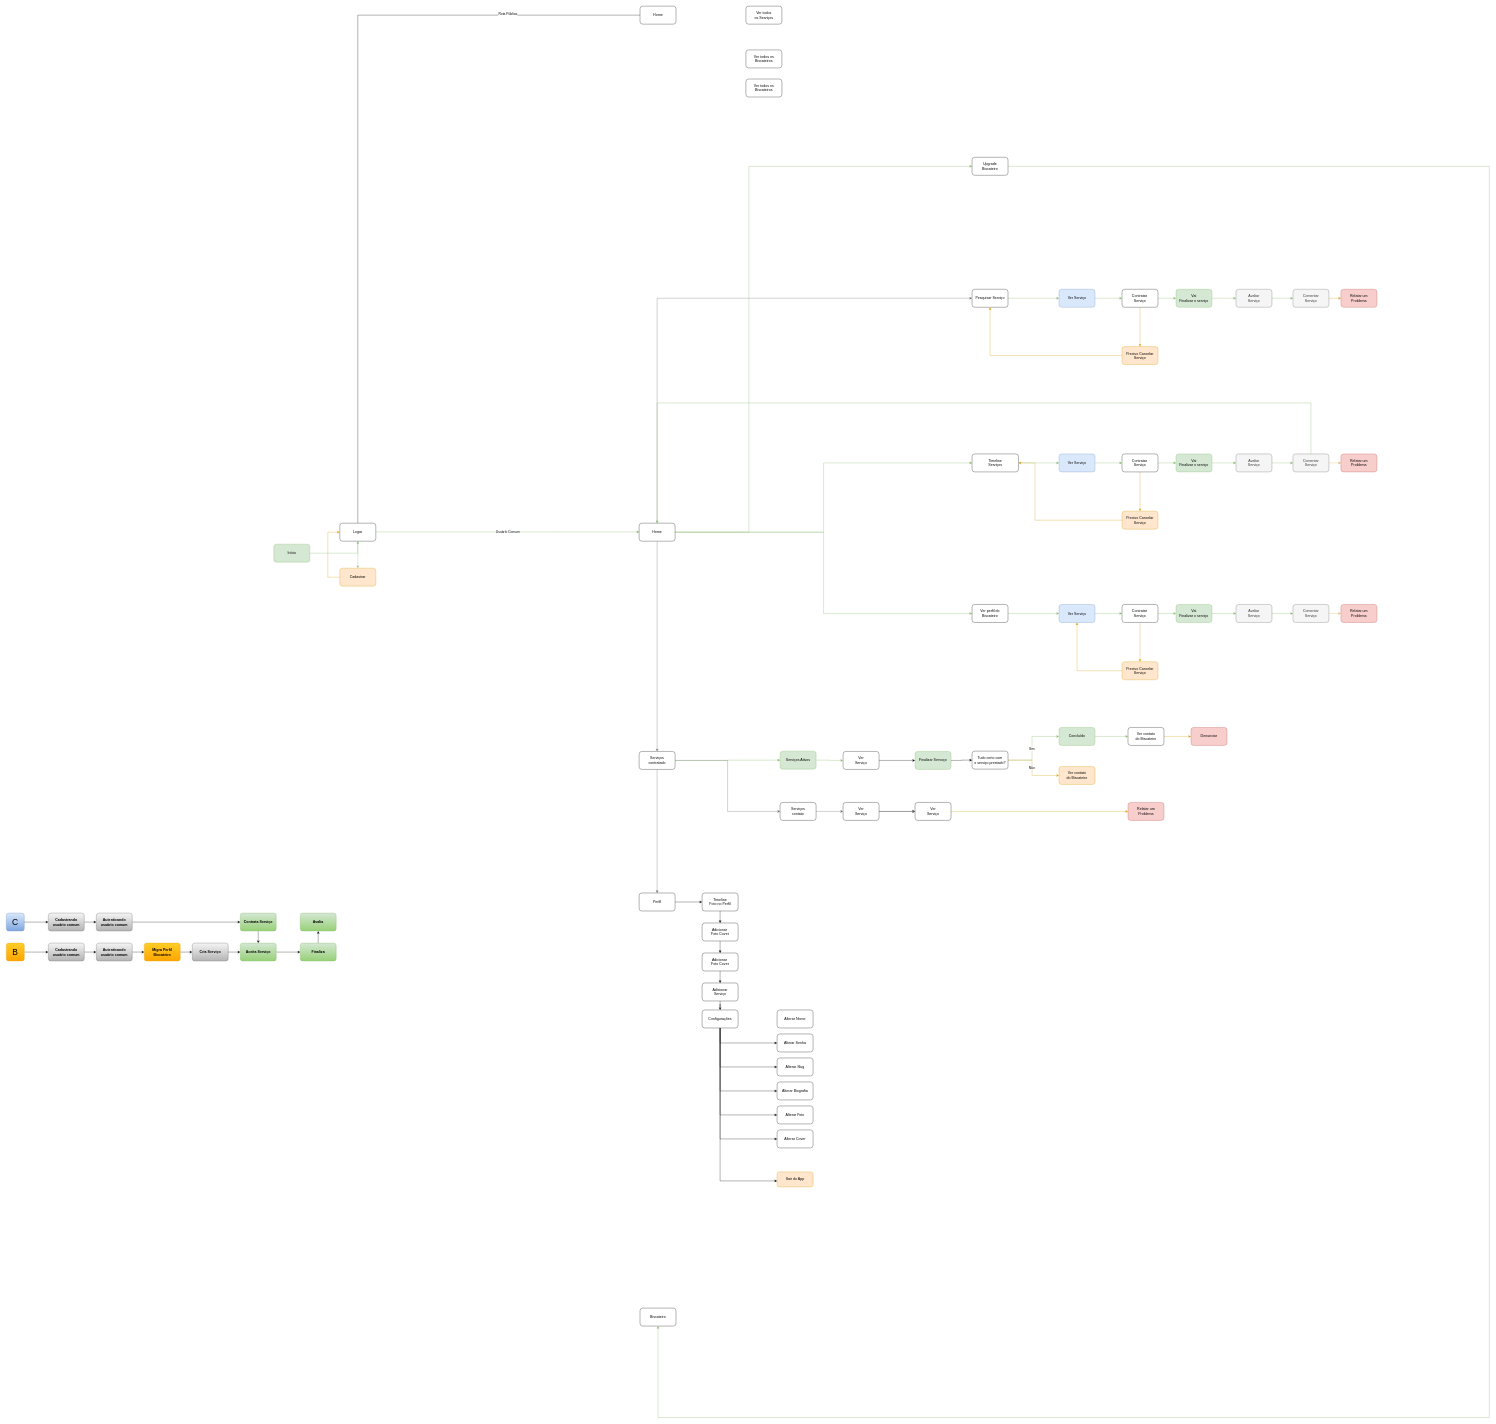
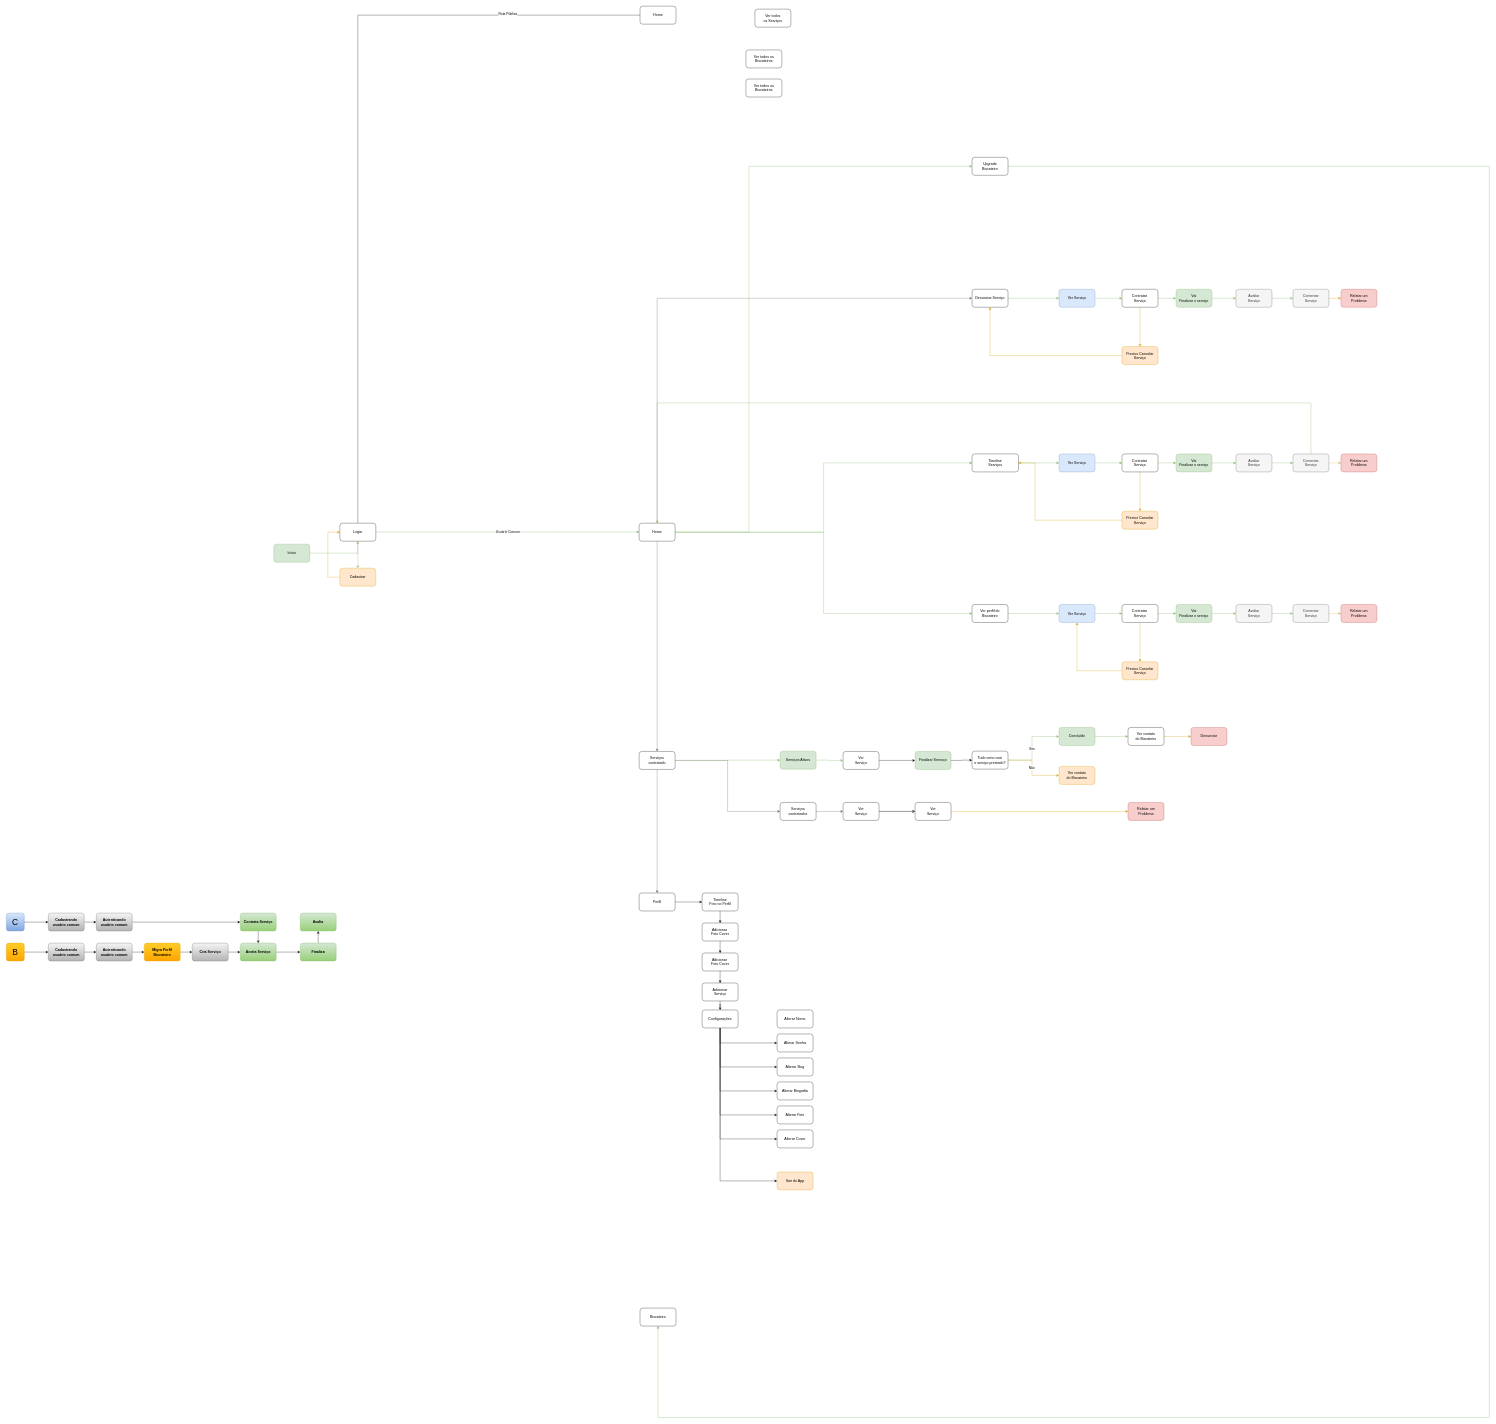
node "Ver todos os Serviços": moved (764, 15) -> (773, 18)
node "Pesquisar Serviço": label "Pesquisar Serviço" -> "Denunciar Serviço"
node "Serviços contato": label "Serviços contato" -> "Serviços contratados"
node "Sair do App": size 36x15 -> 36x18
